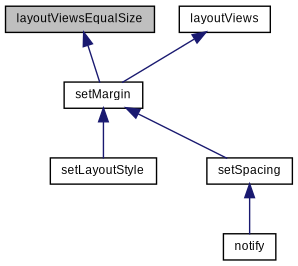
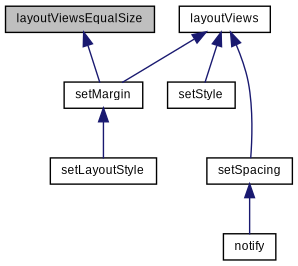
node "setStyle": added
edge "setSpacing" -> "setMargin": now "setSpacing" -> "layoutViews"
